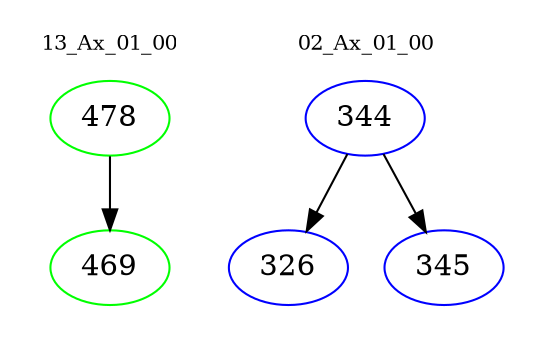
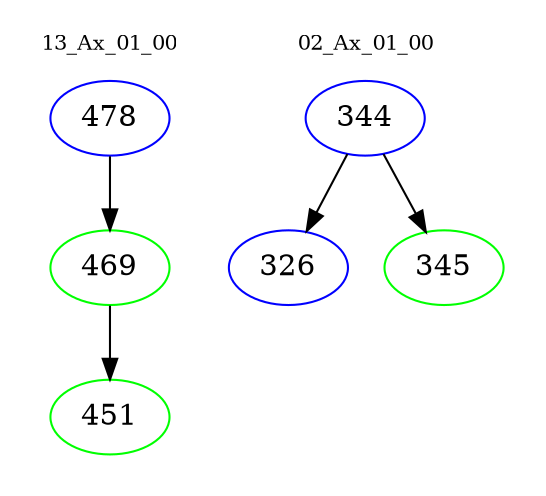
node "478": color green -> blue
node "345": color blue -> green
node "451": added
